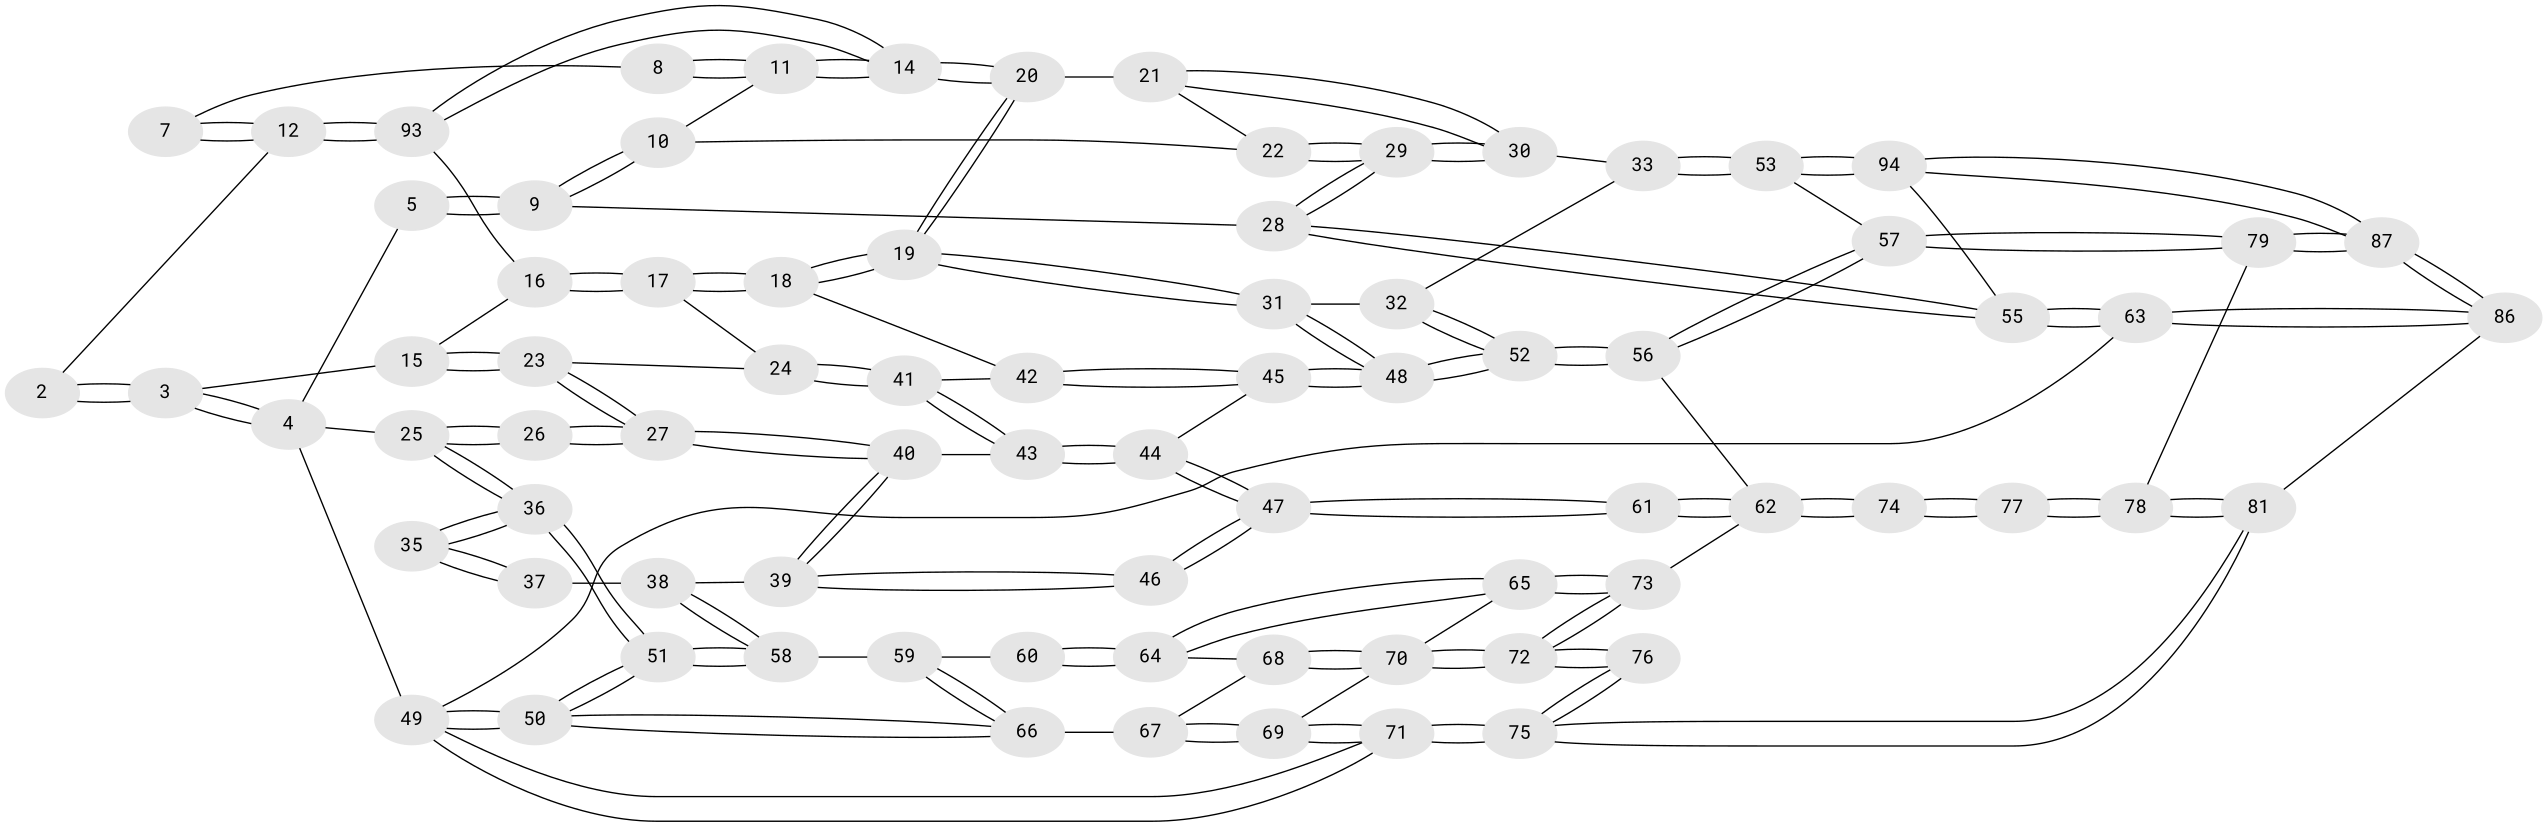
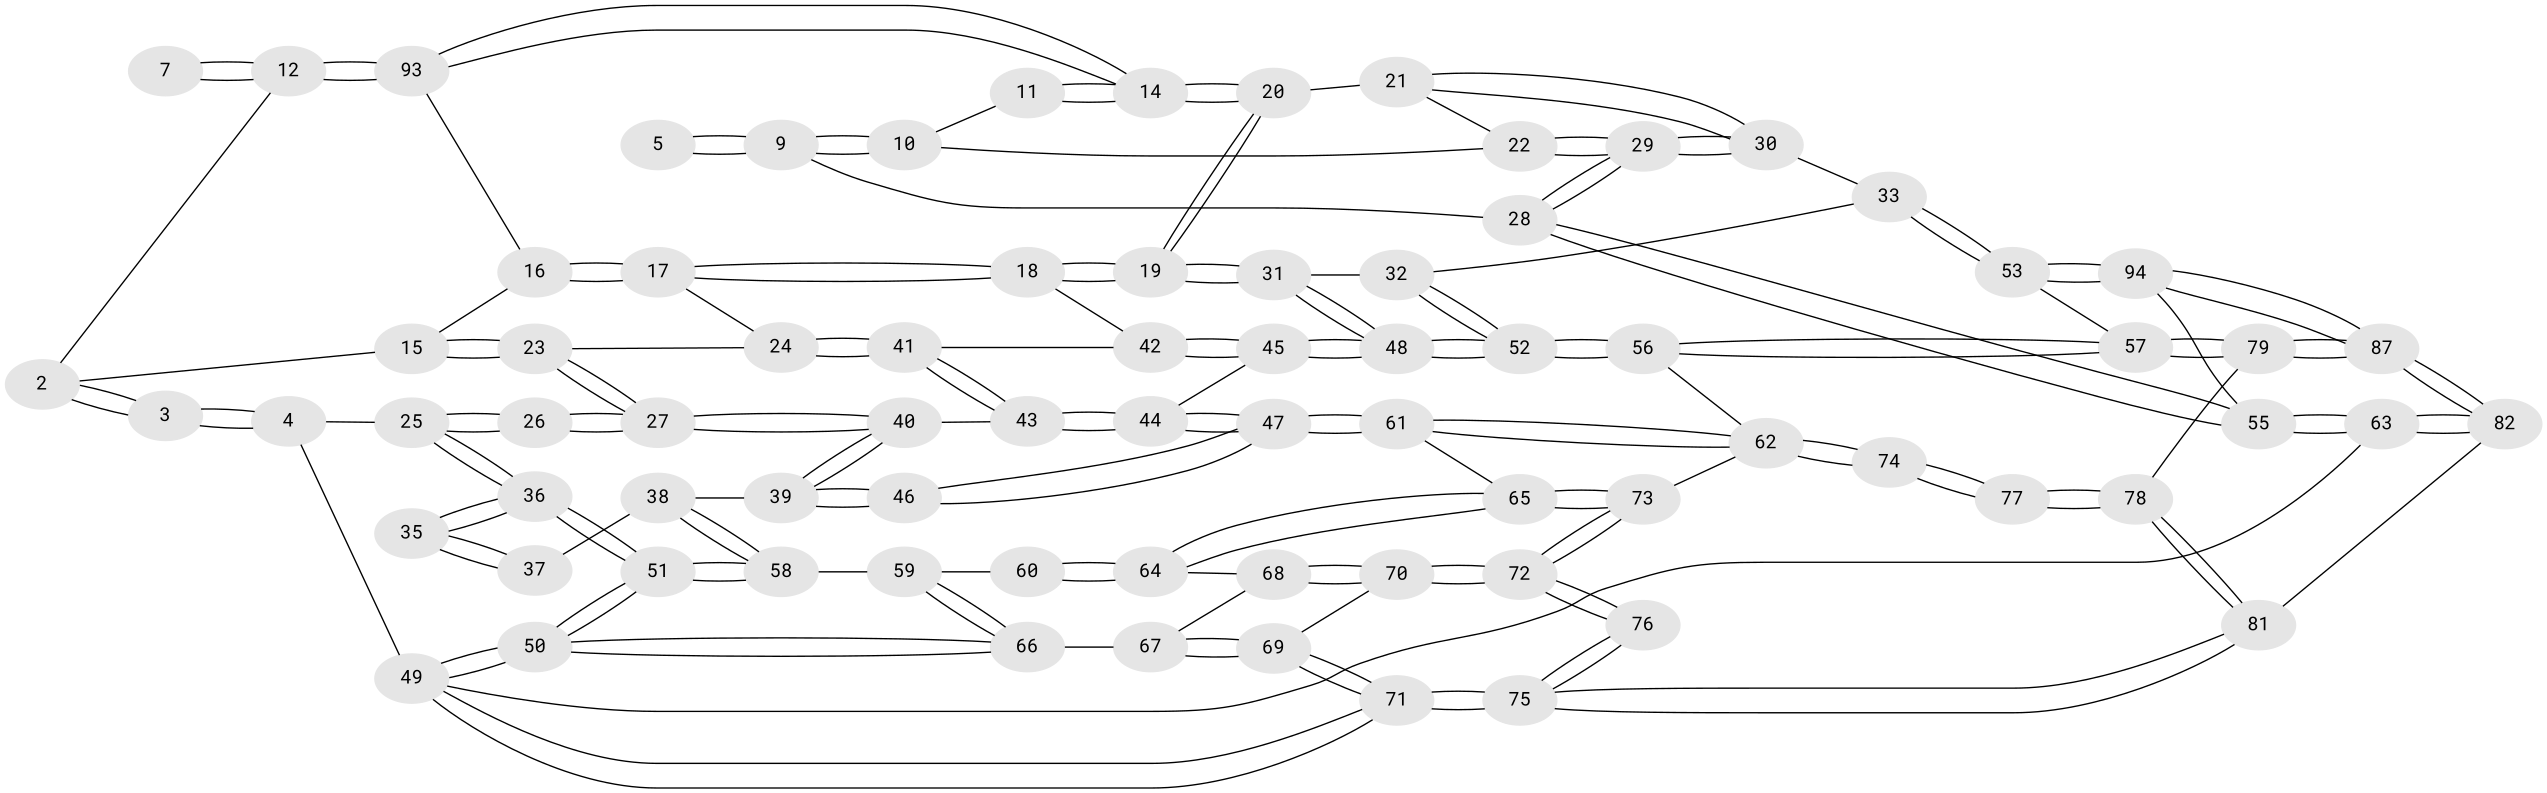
node "8": removed
edge "5" -- "4": removed
node "86": label "86" -> "82"
edge "15" -- "3": now "15" -- "2"
edge "65" -- "70": now "65" -- "61"
